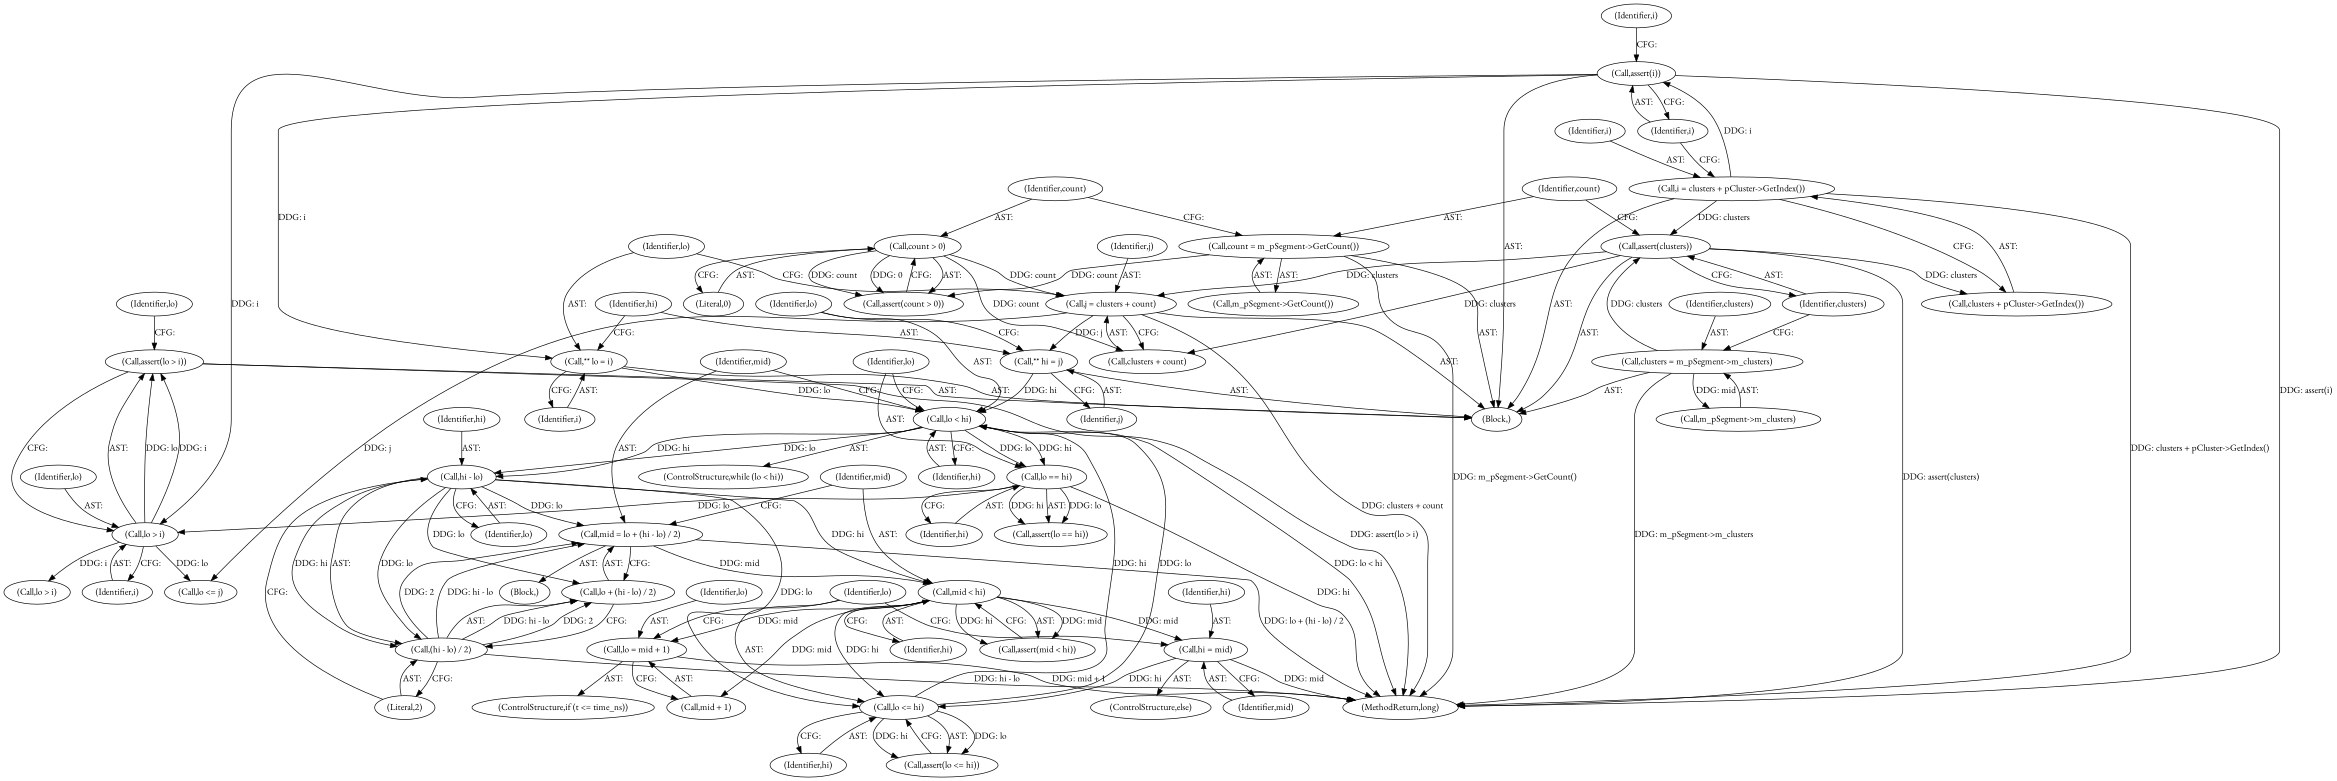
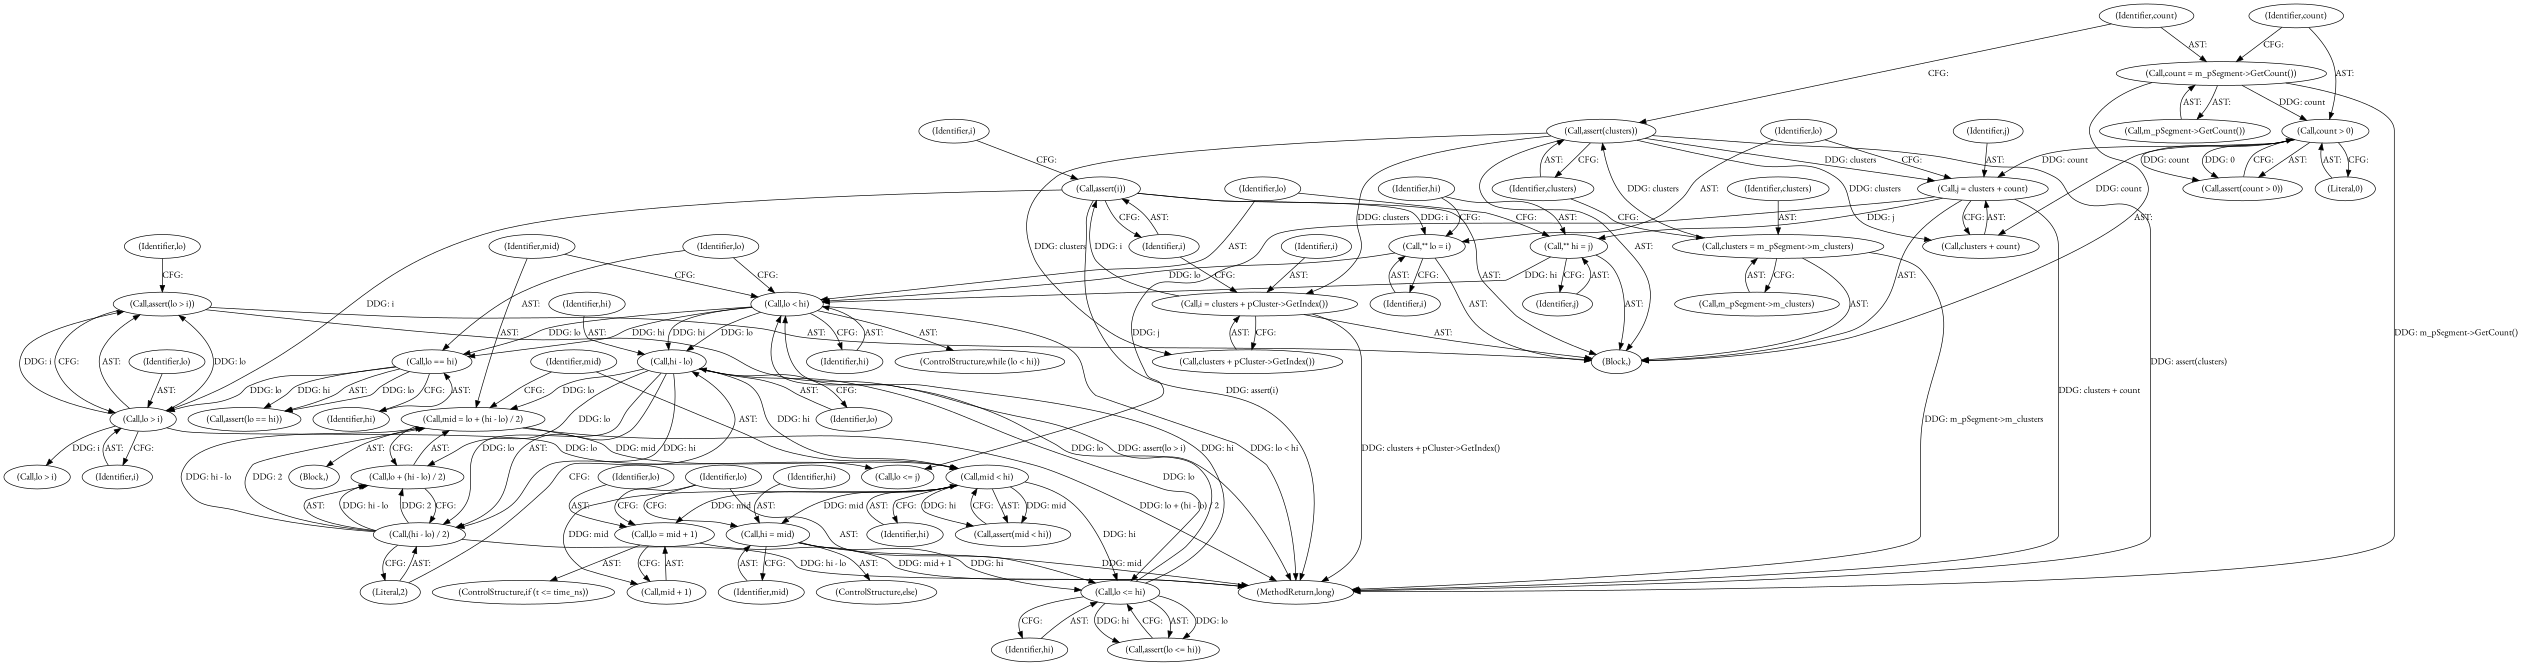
edge "(Call,i = clusters + pCluster->GetIndex())" -> "(Call,assert(clusters))": reversed
edge "(Call,count = m_pSegment->GetCount())" -> "(Call,assert(count > 0))": now "(Call,count = m_pSegment->GetCount())" -> "(Call,count > 0)"
edge "(Call,clusters = m_pSegment->m_clusters)" -> "(Call,m_pSegment->m_clusters)": label "DDG: mid" -> "CFG: "
edge "(Call,lo == hi)" -> "(MethodReturn,long)": removed, label "DDG: hi"
